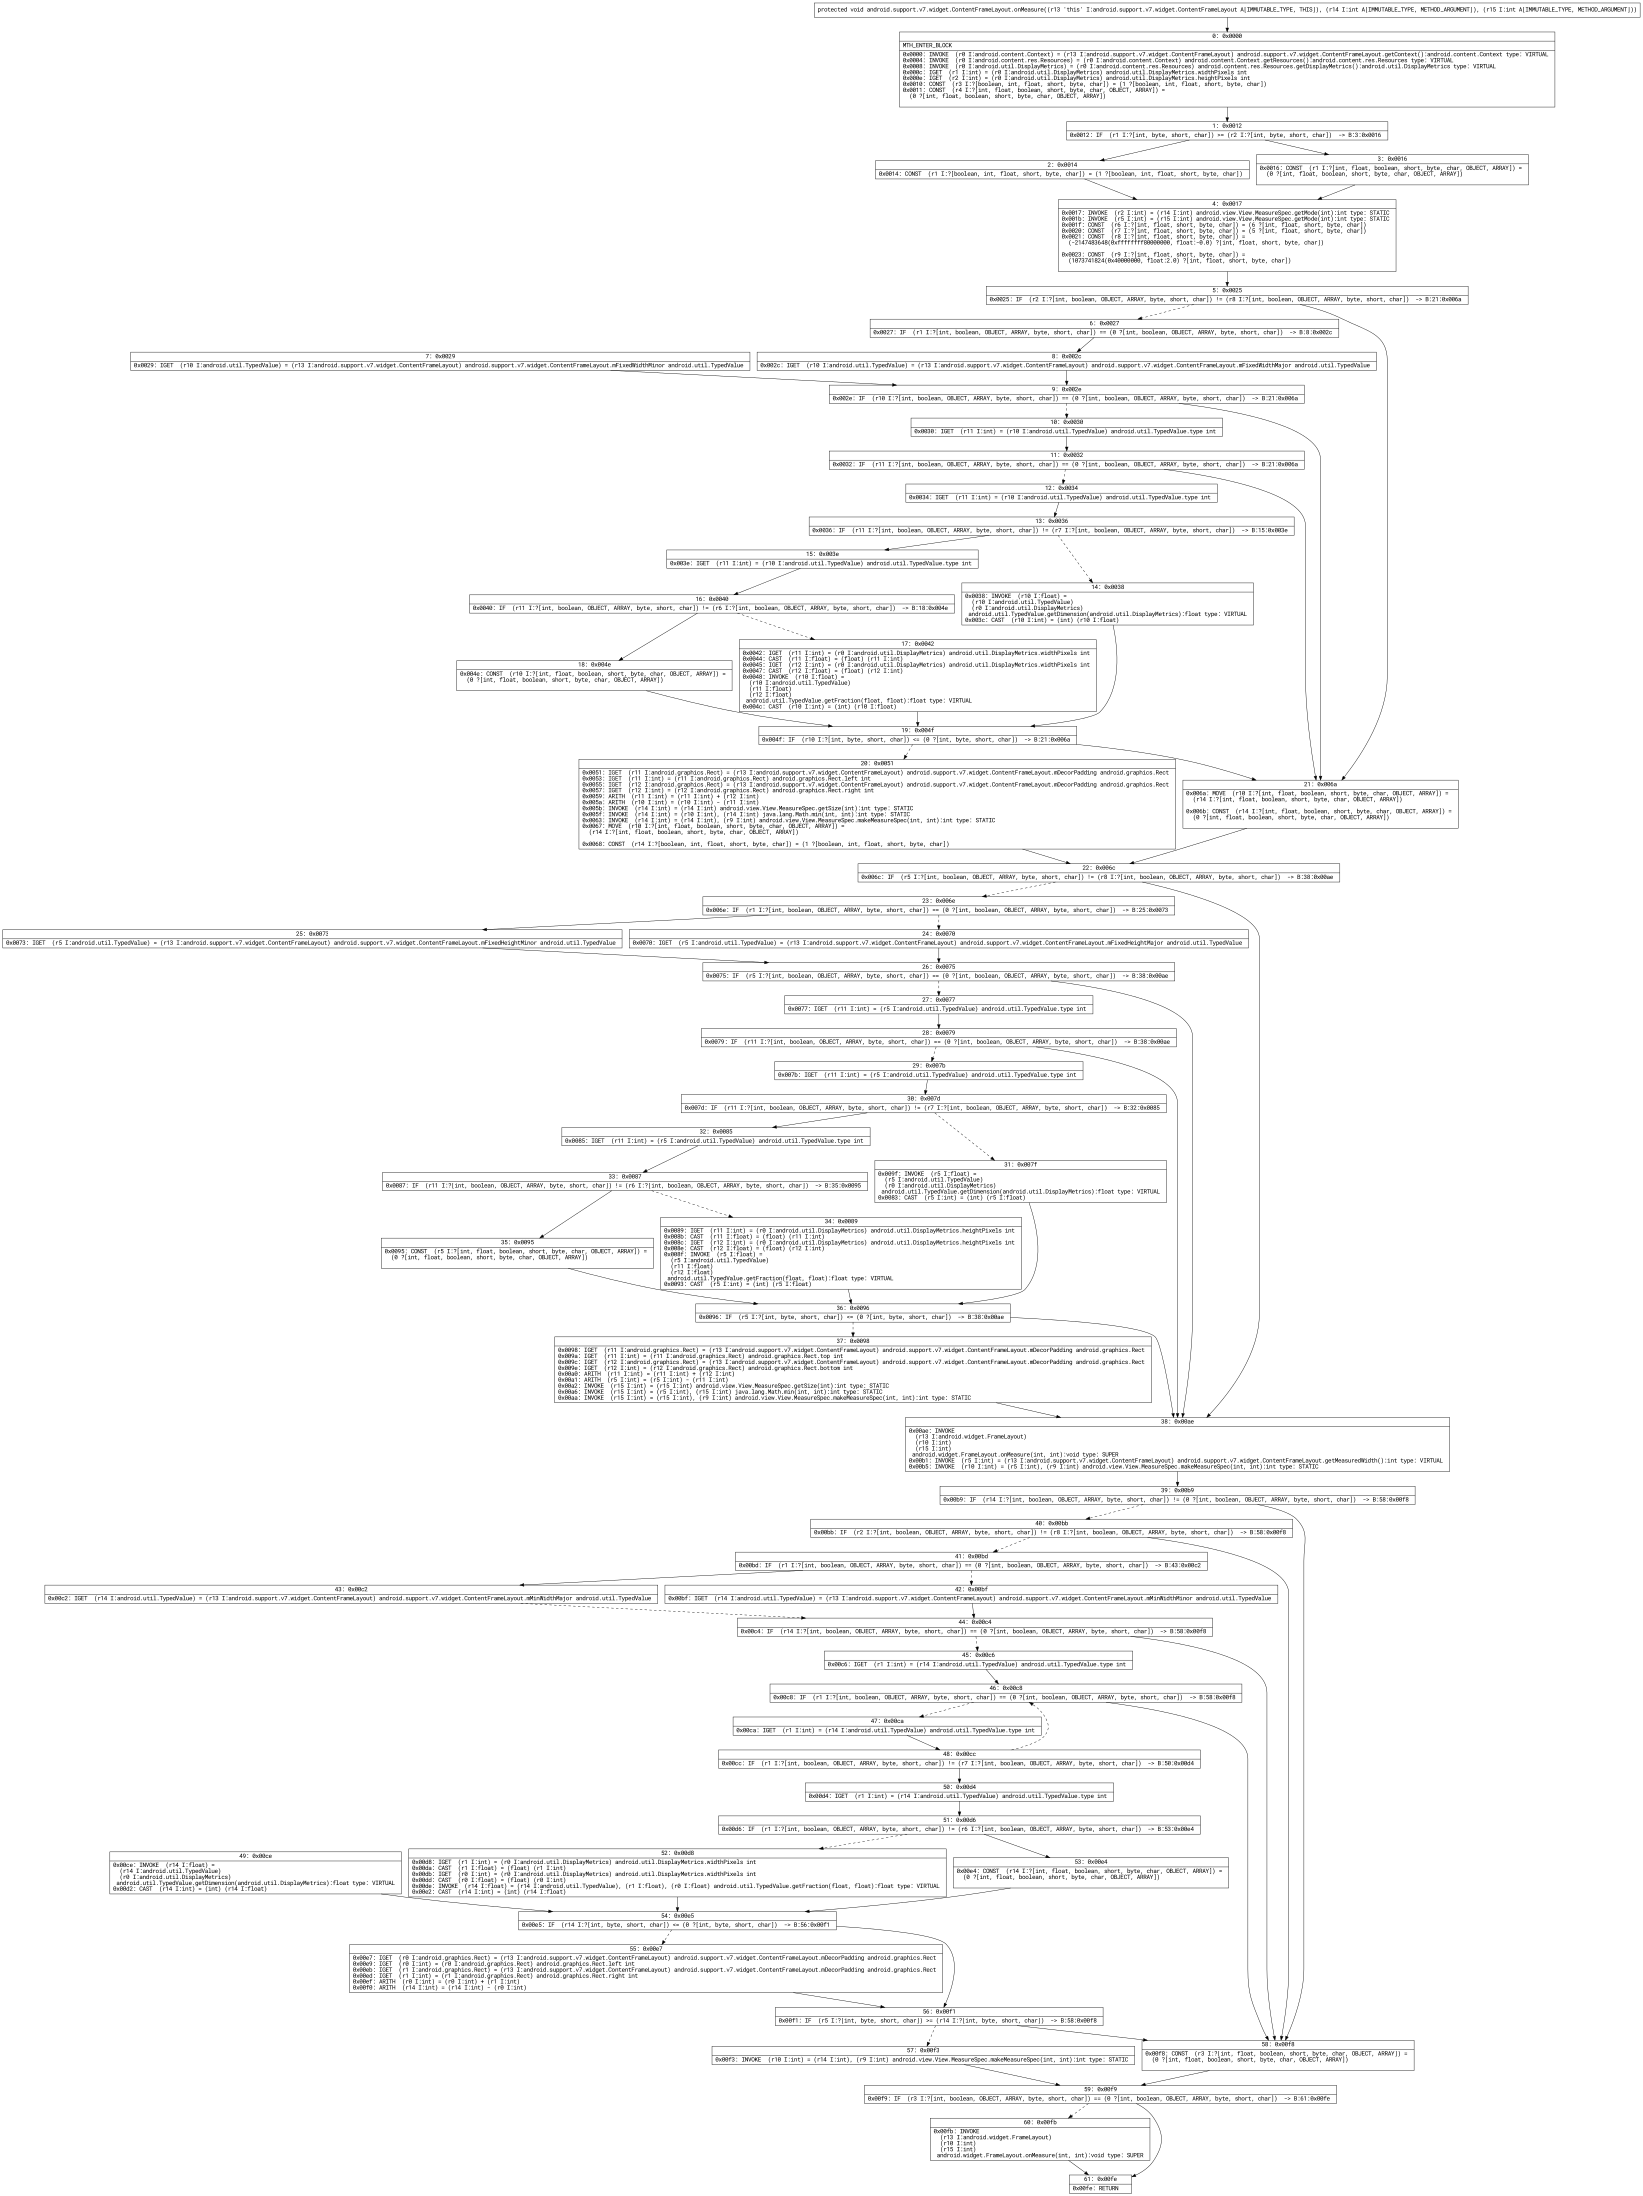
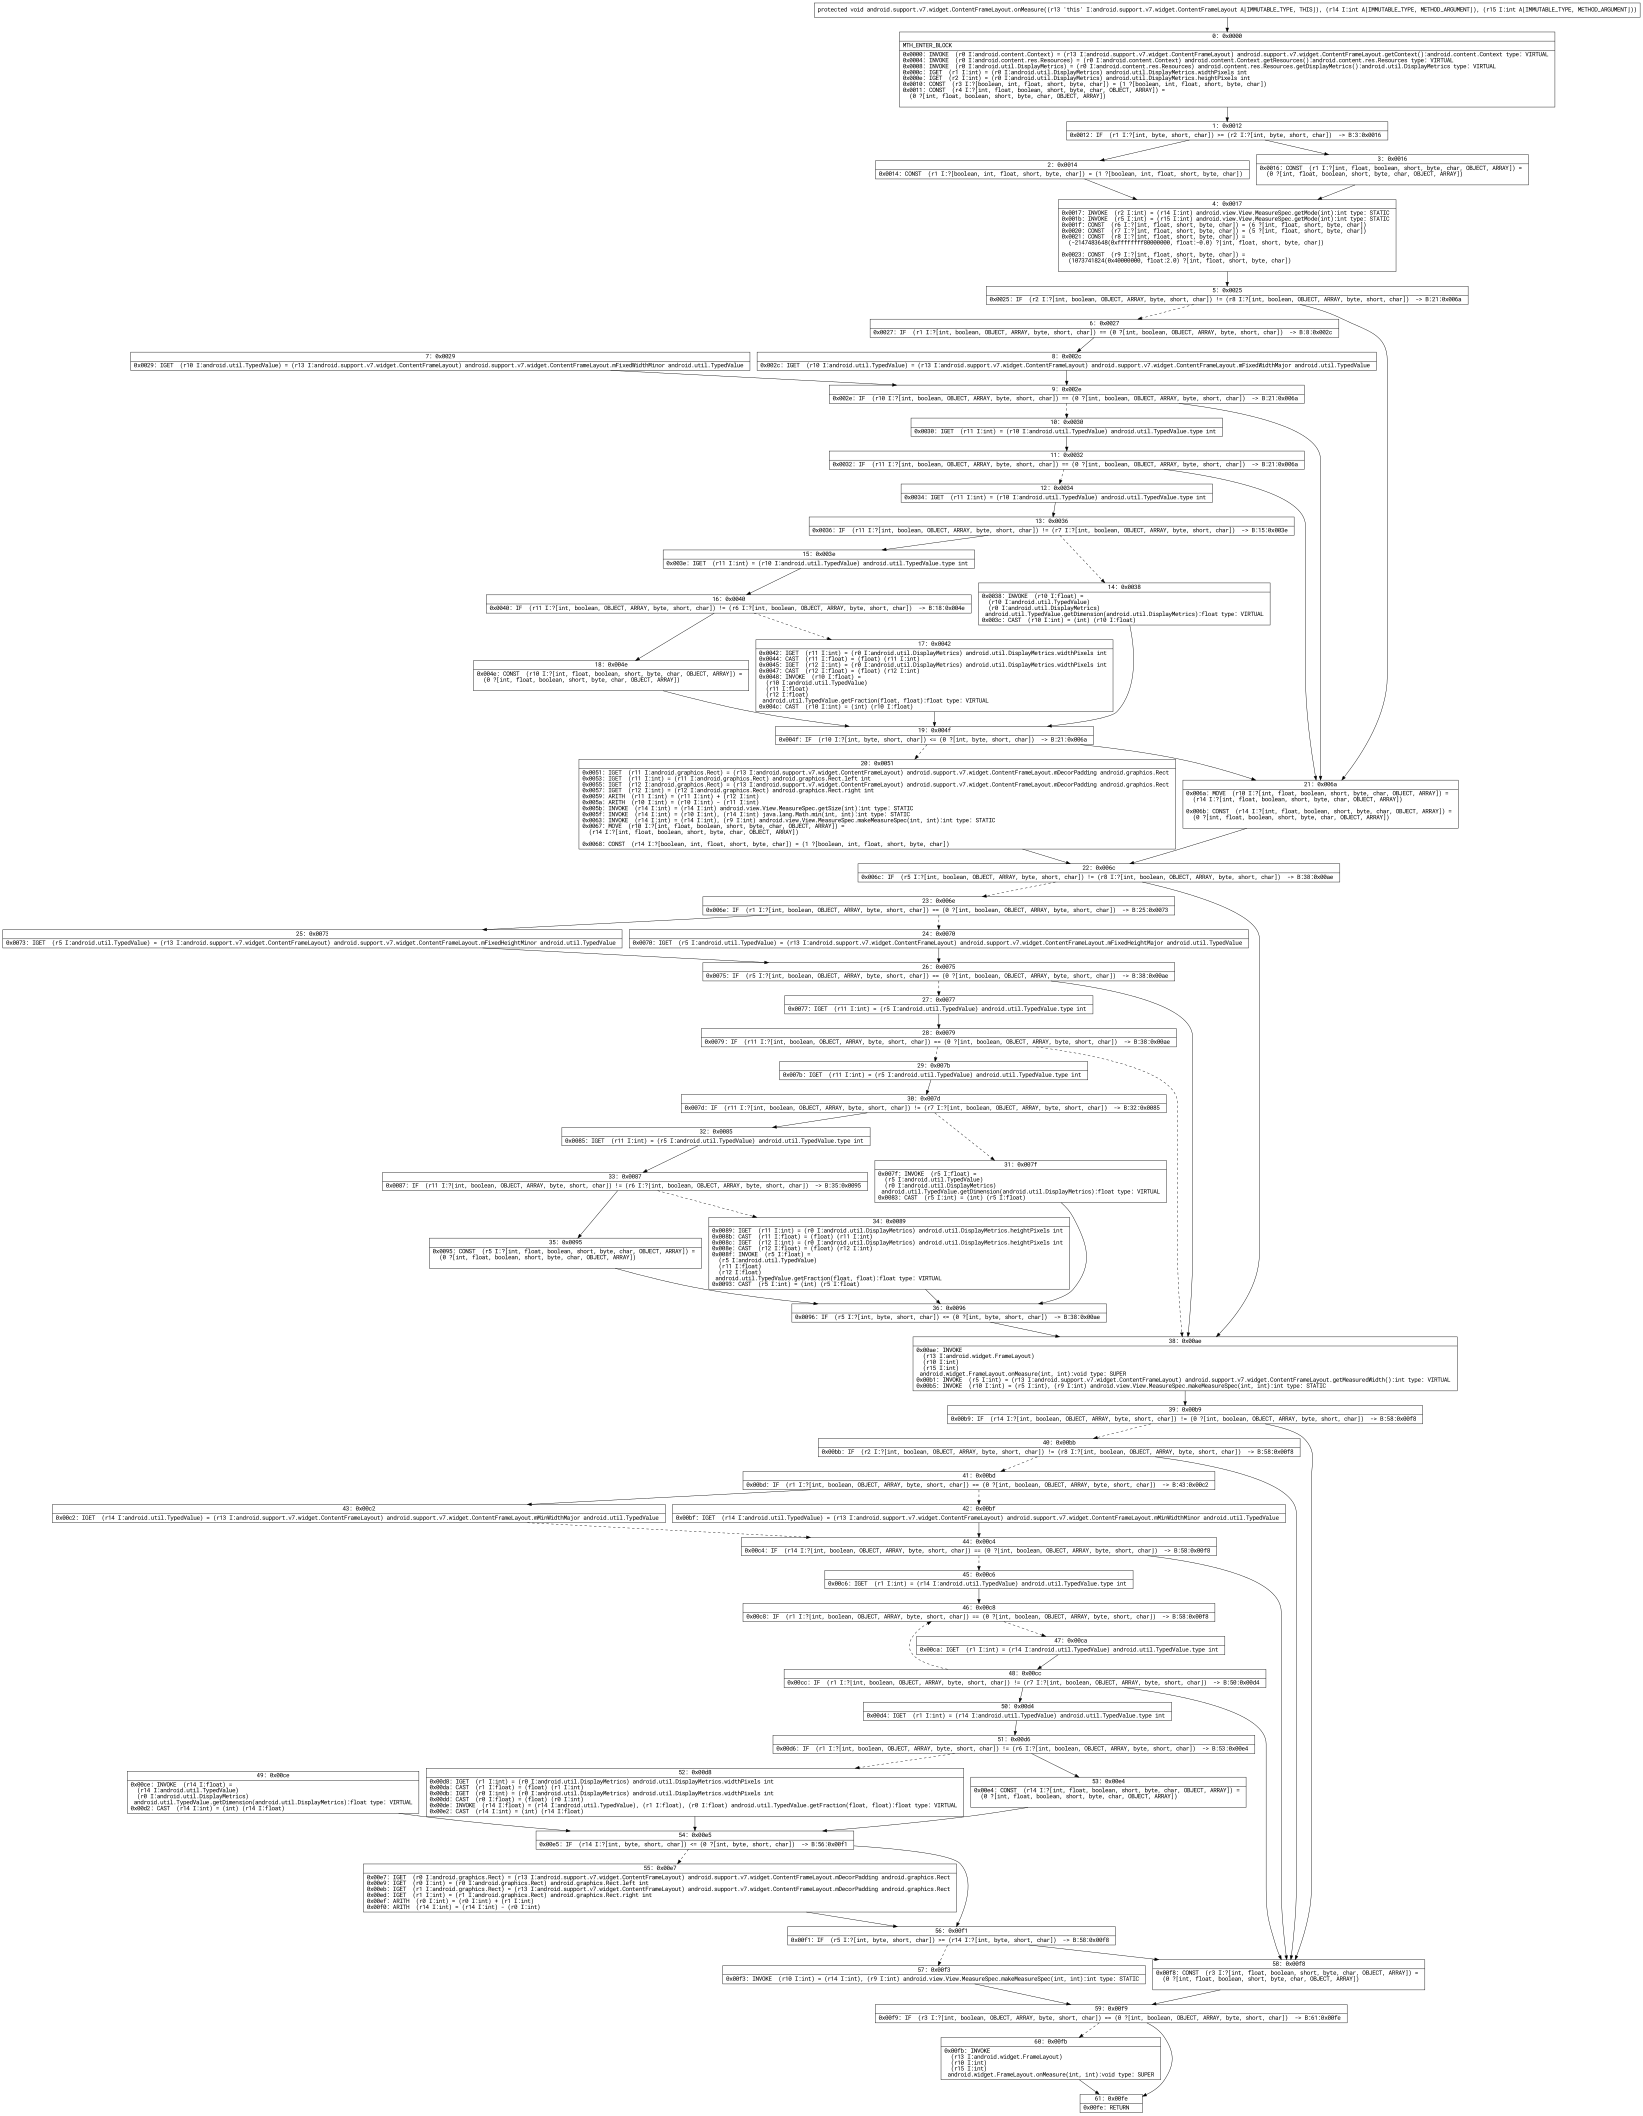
node "31: 0x007f": text "0x009f: INVOKE  (r5 I:float) =" -> "0x007f: INVOKE  (r5 I:float) ="
edge "28: 0x0079" -> "38: 0x00ae": style solid -> dashed
node "37: 0x0098": removed
edge "46: 0x00c8" -> "58: 0x00f8": now "48: 0x00cc" -> "58: 0x00f8"
